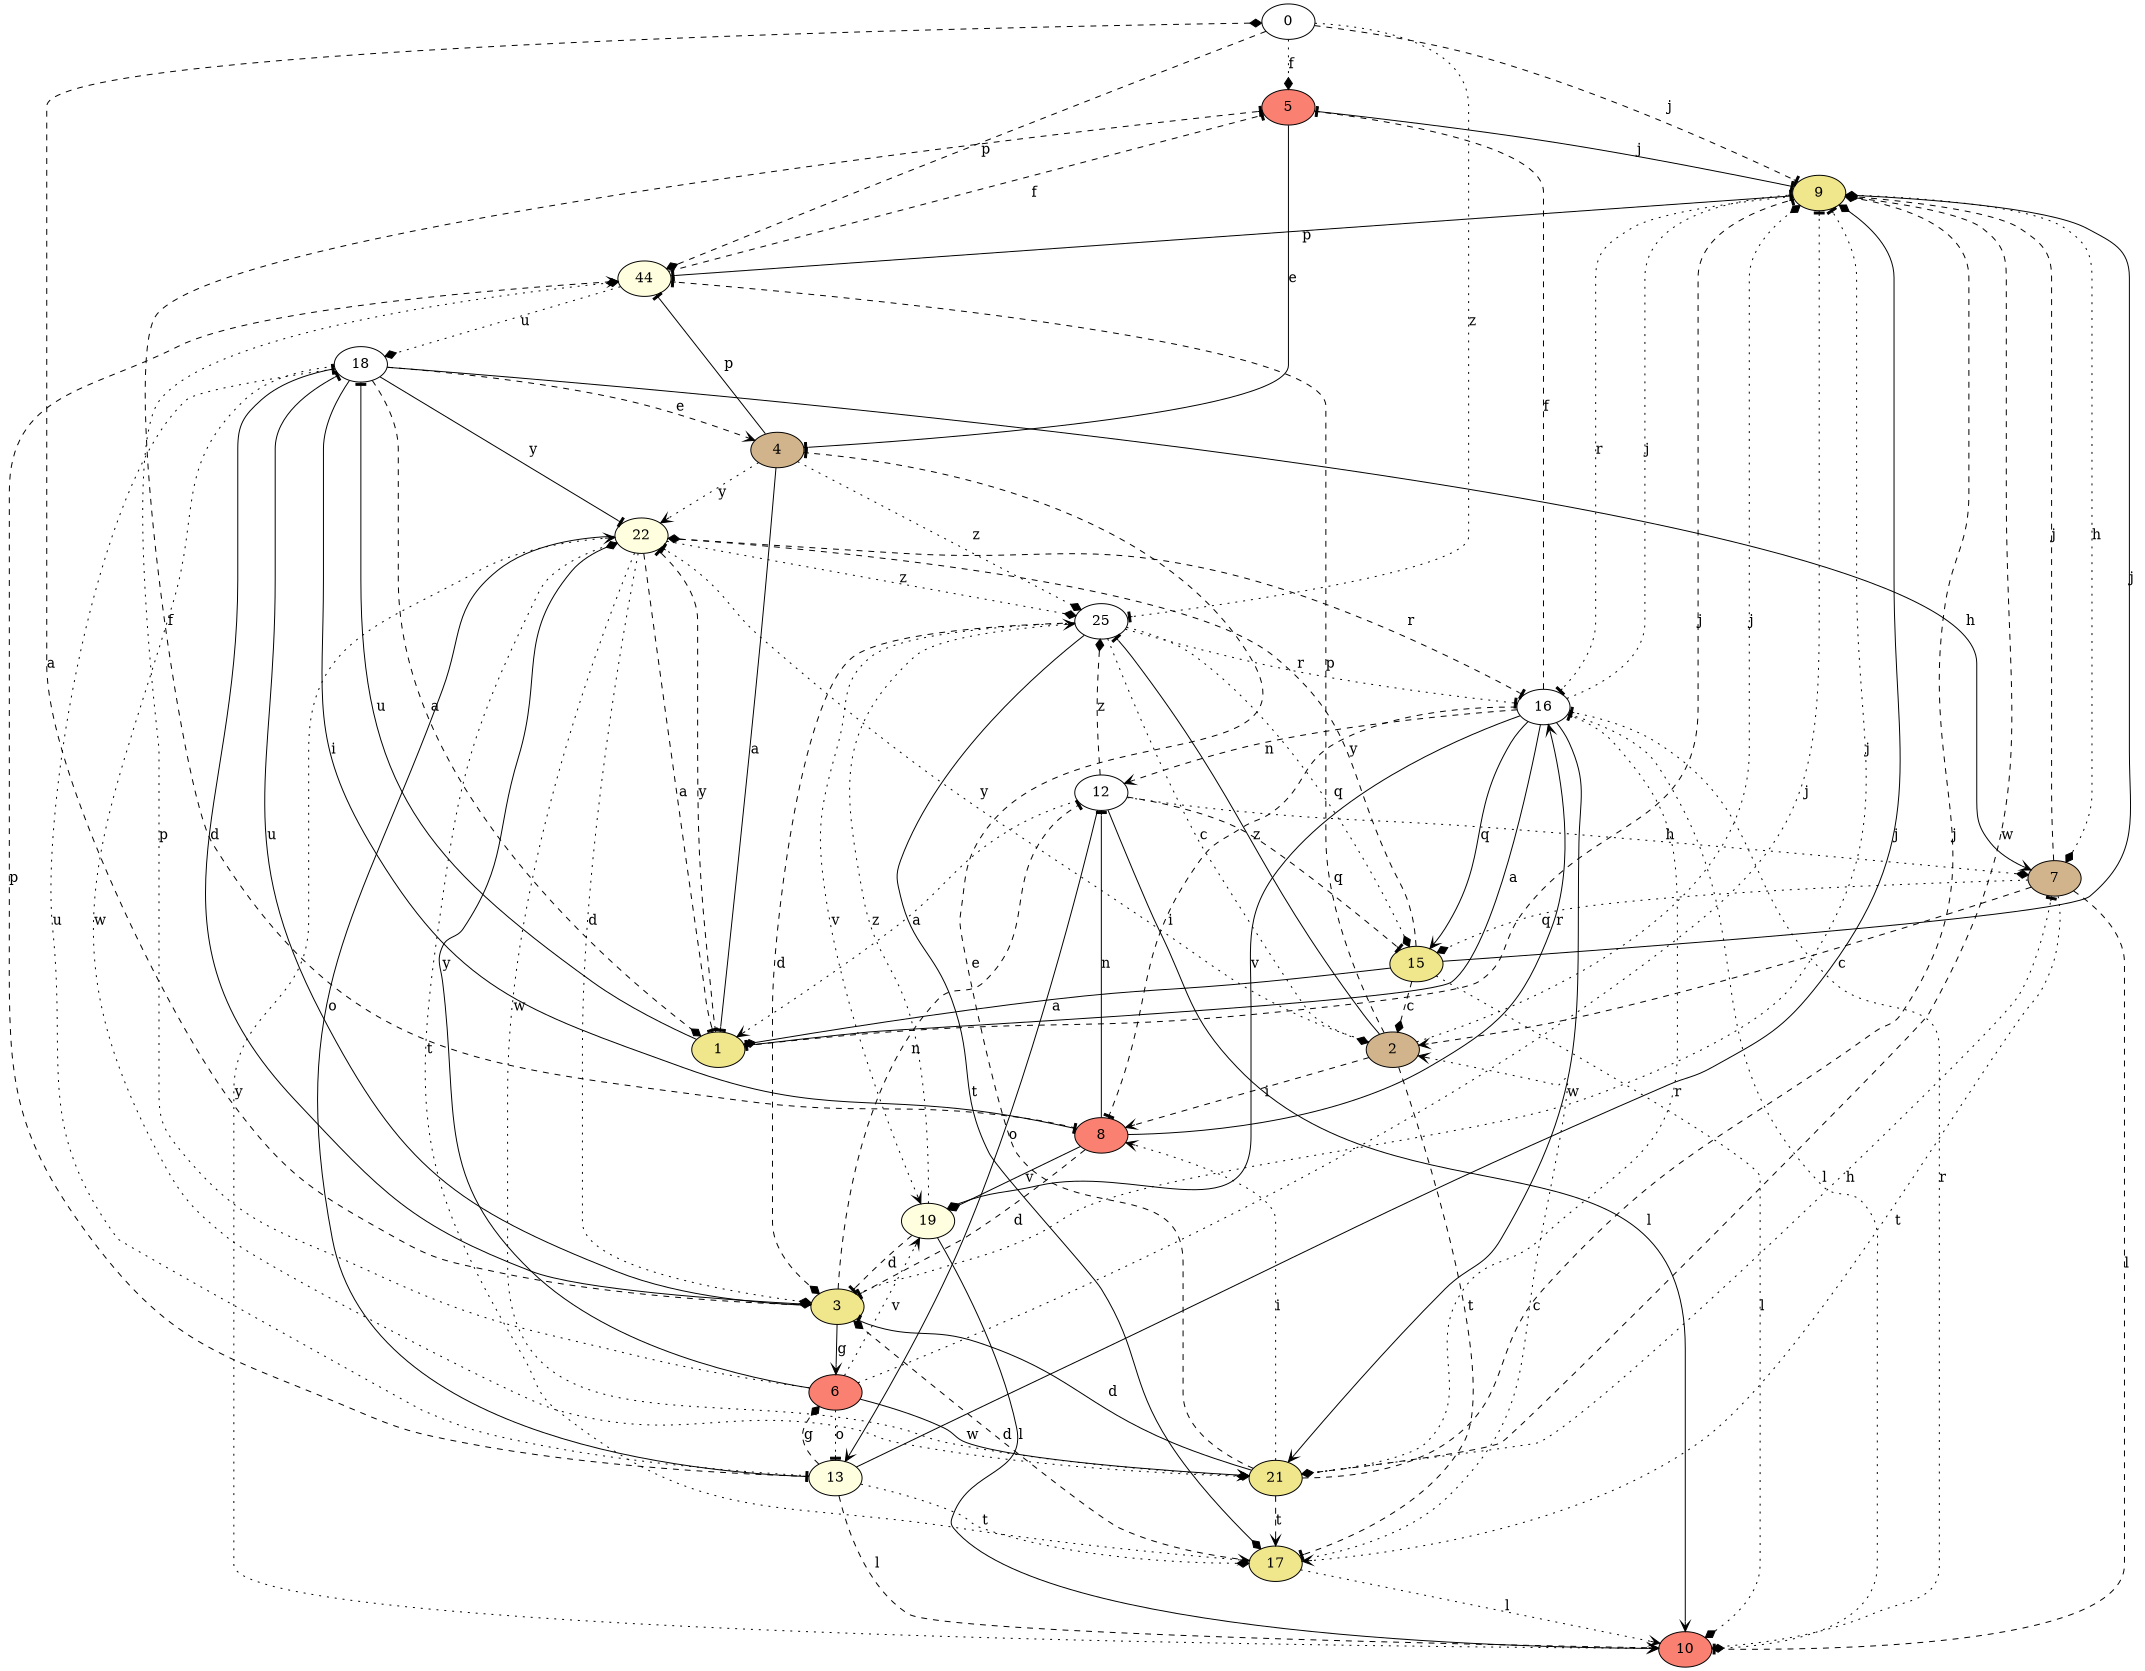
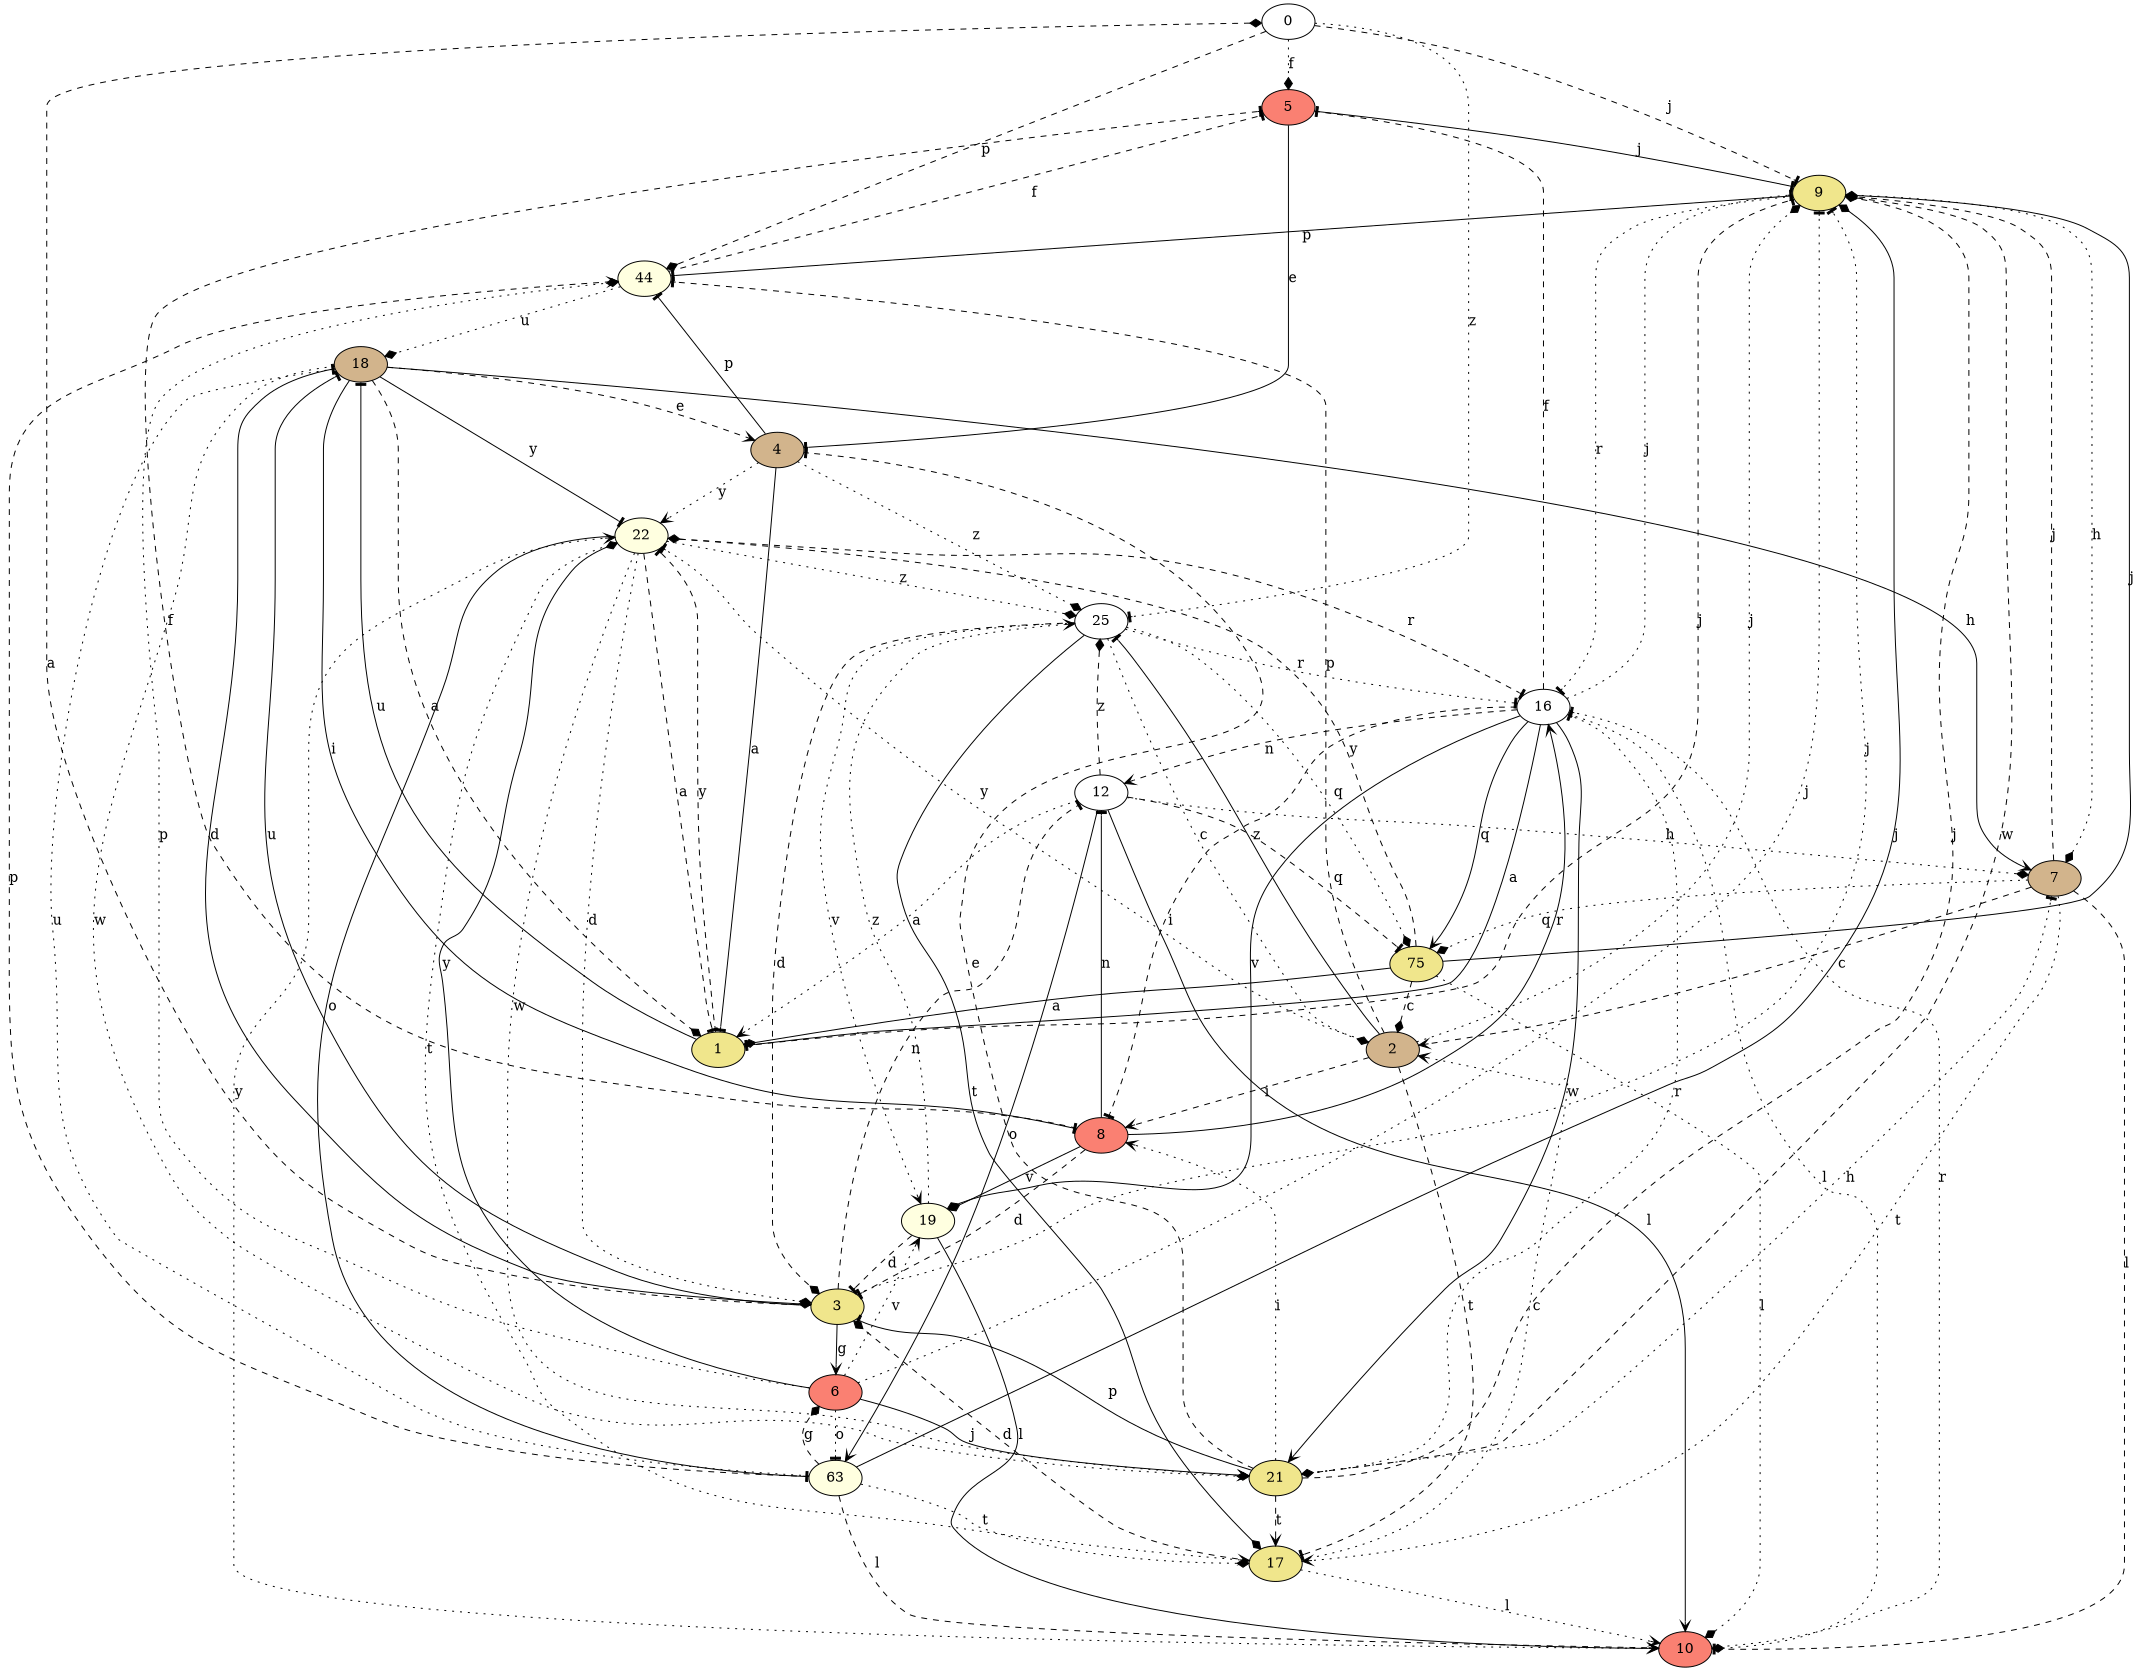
node "18": fillcolor white -> tan
node "15": label "15" -> "75"
edge "21" -> "3": label "d" -> "p"
edge "6" -> "21": label "w" -> "j"
node "13": label "13" -> "63"
